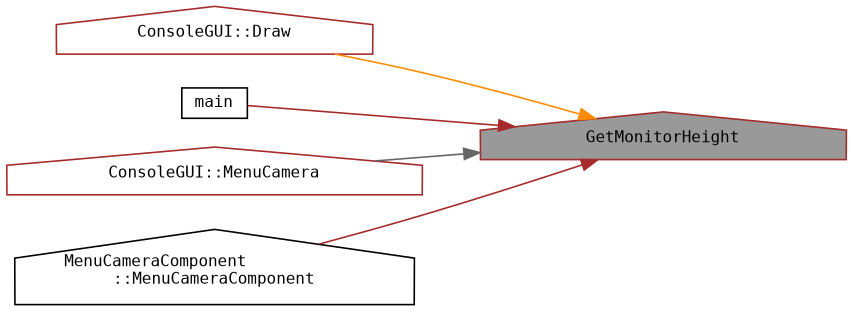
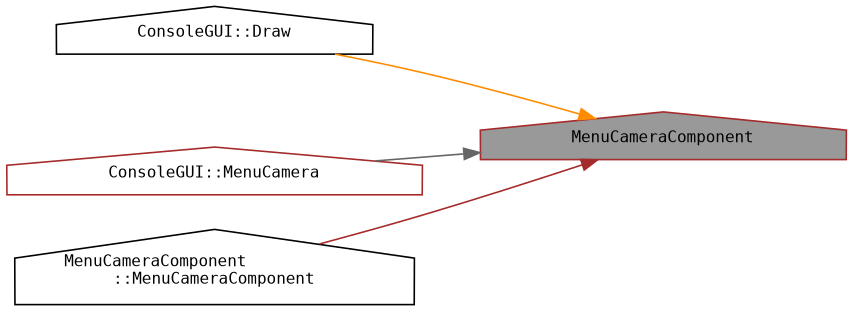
node "ConsoleGUI::Draw": color brown -> black
node "main": removed
node "GetMonitorHeight": label "GetMonitorHeight" -> "MenuCameraComponent"
